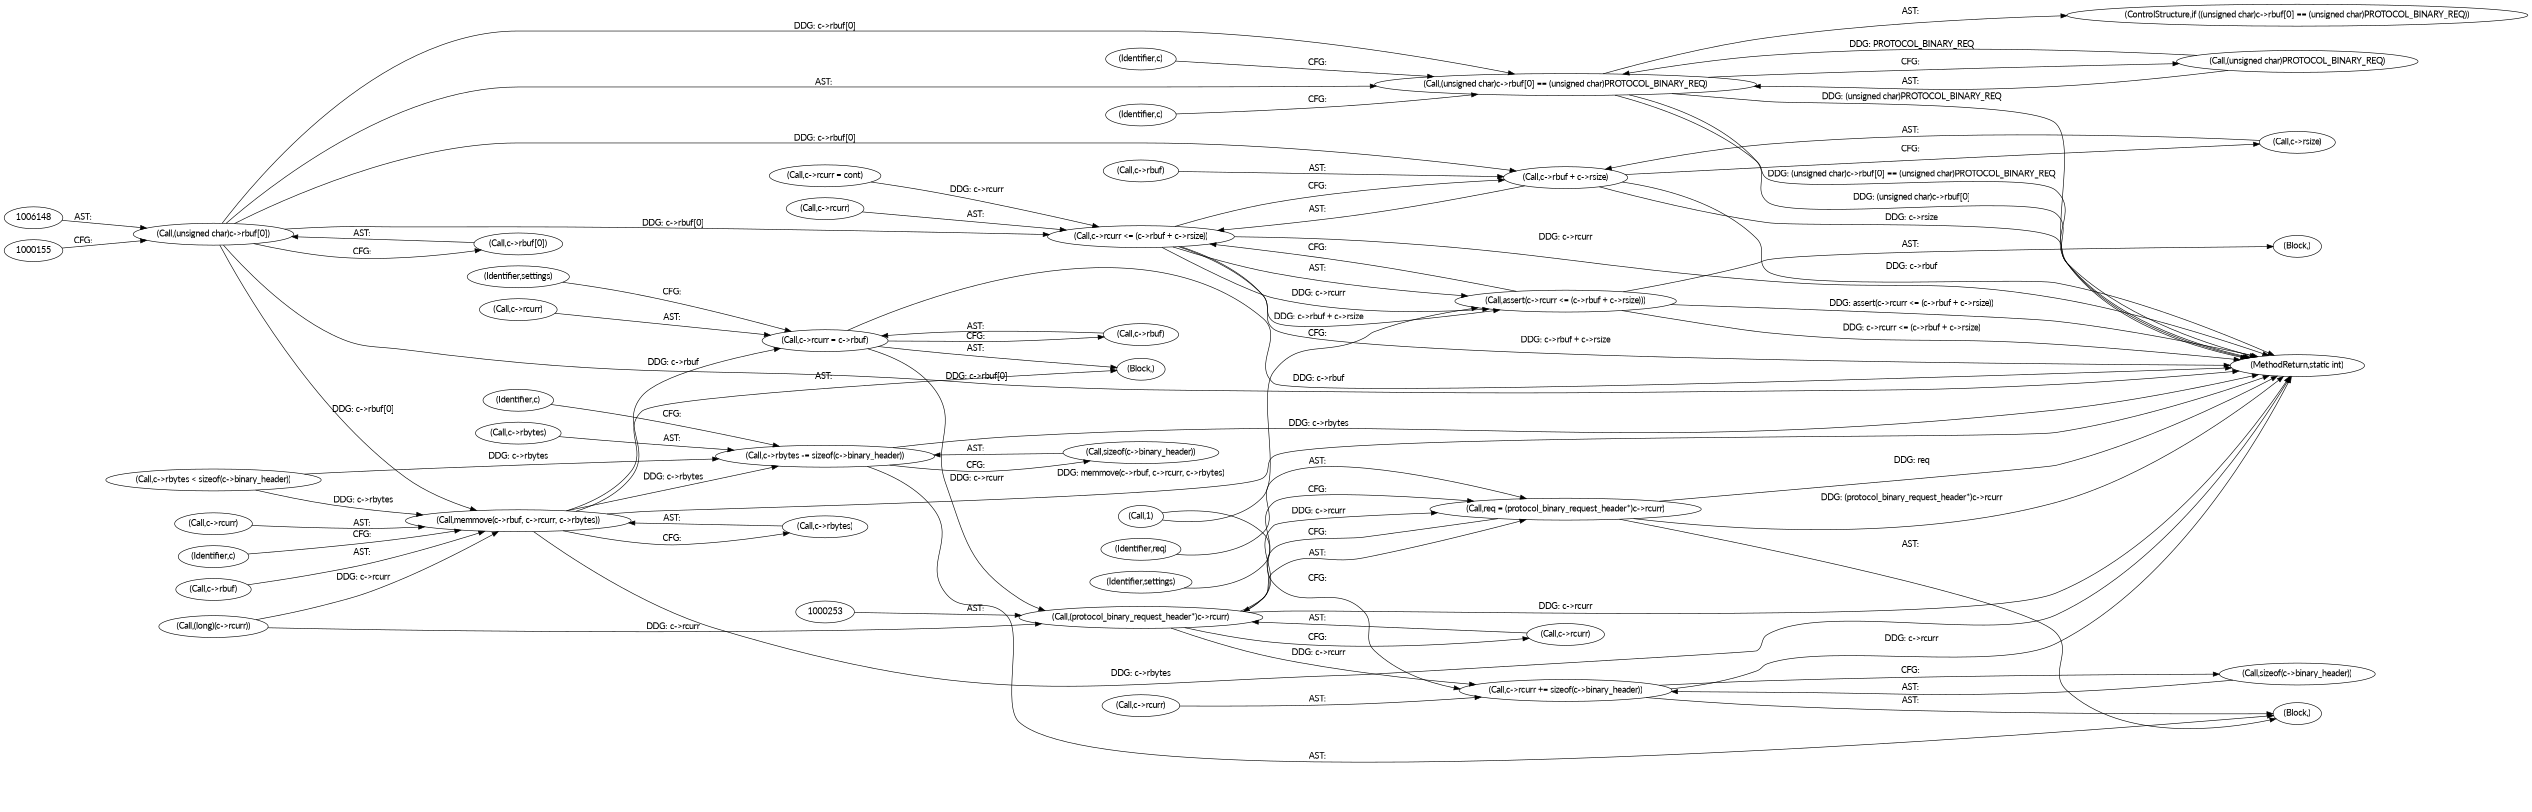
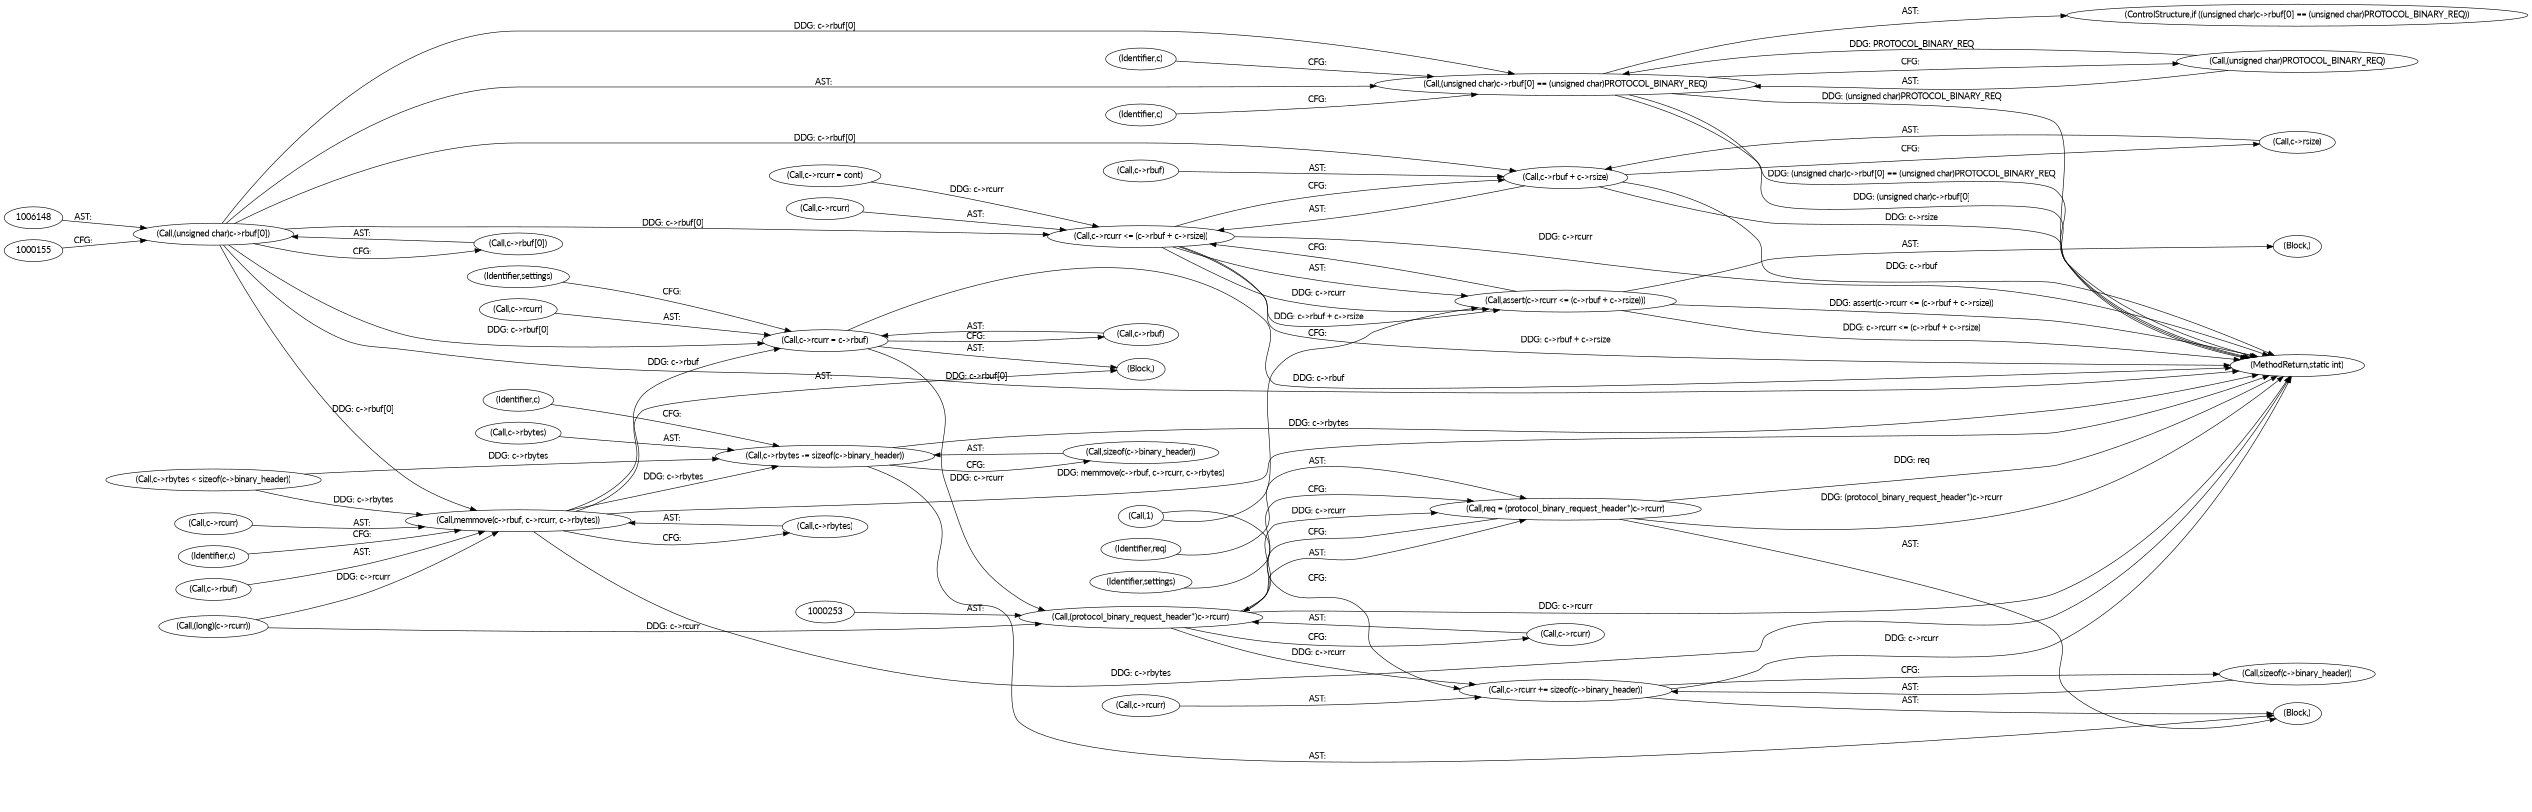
edge "(Call,(unsigned char)c->rbuf[0])" -> "(Call,c->rcurr = c->rbuf)": added, label "DDG: c->rbuf[0]"
